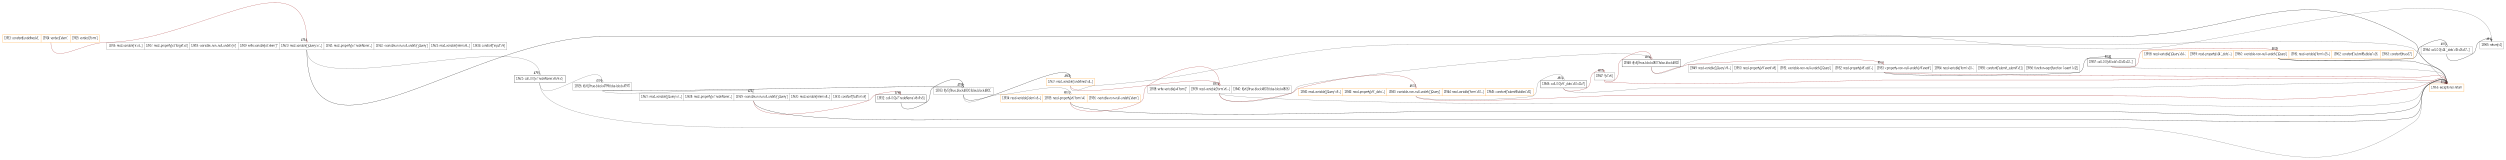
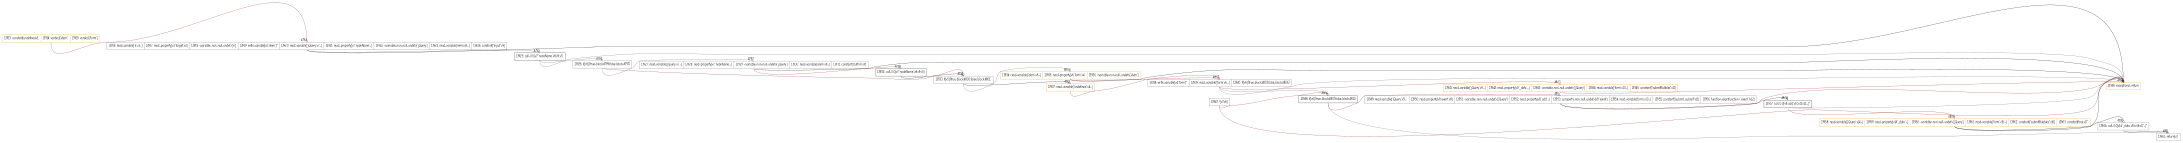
edge "13937: read-variable['undefined',v4,-]" -> "13966: exceptional-return": removed
node "13946: call-0:0[v9,'_data',v10,v11,v7]": removed
edge "13926: if[v5](true-block:4799,false-block:4797)" -> "13933: if[v5](true-block:4800,false-block:4801)": color black -> brown
